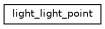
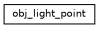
node "light_light_point": label "light_light_point" -> "obj_light_point"
